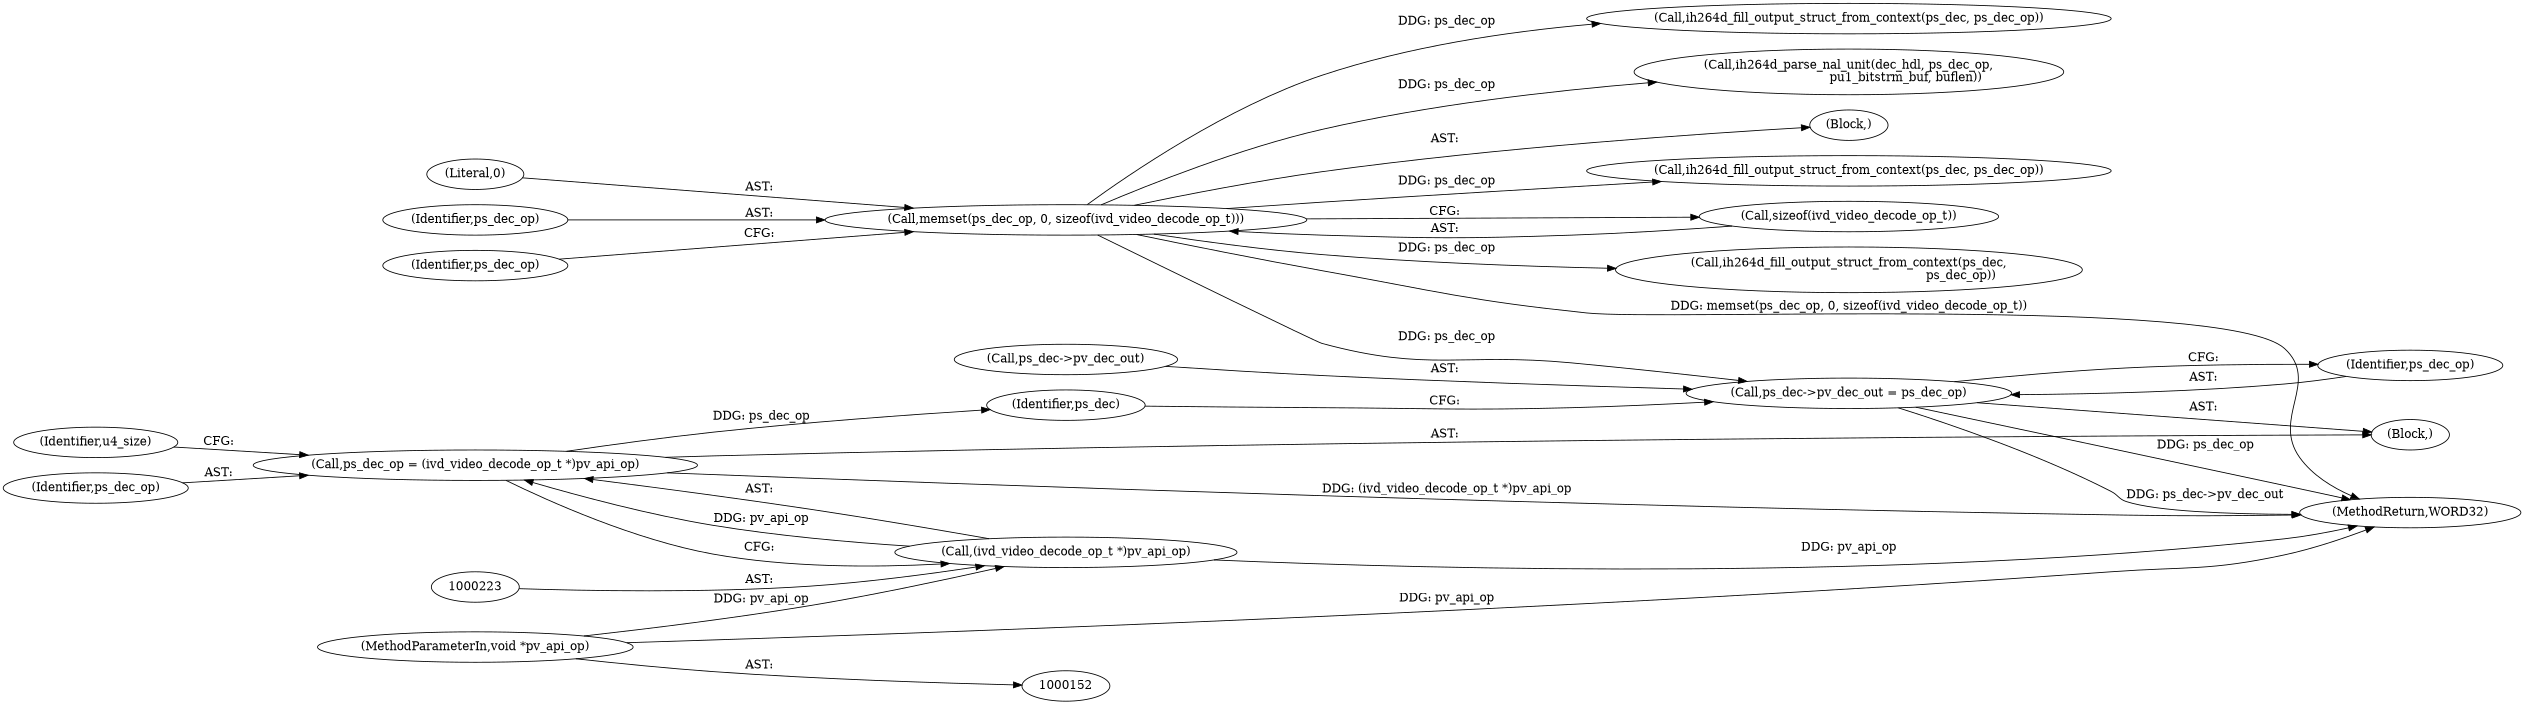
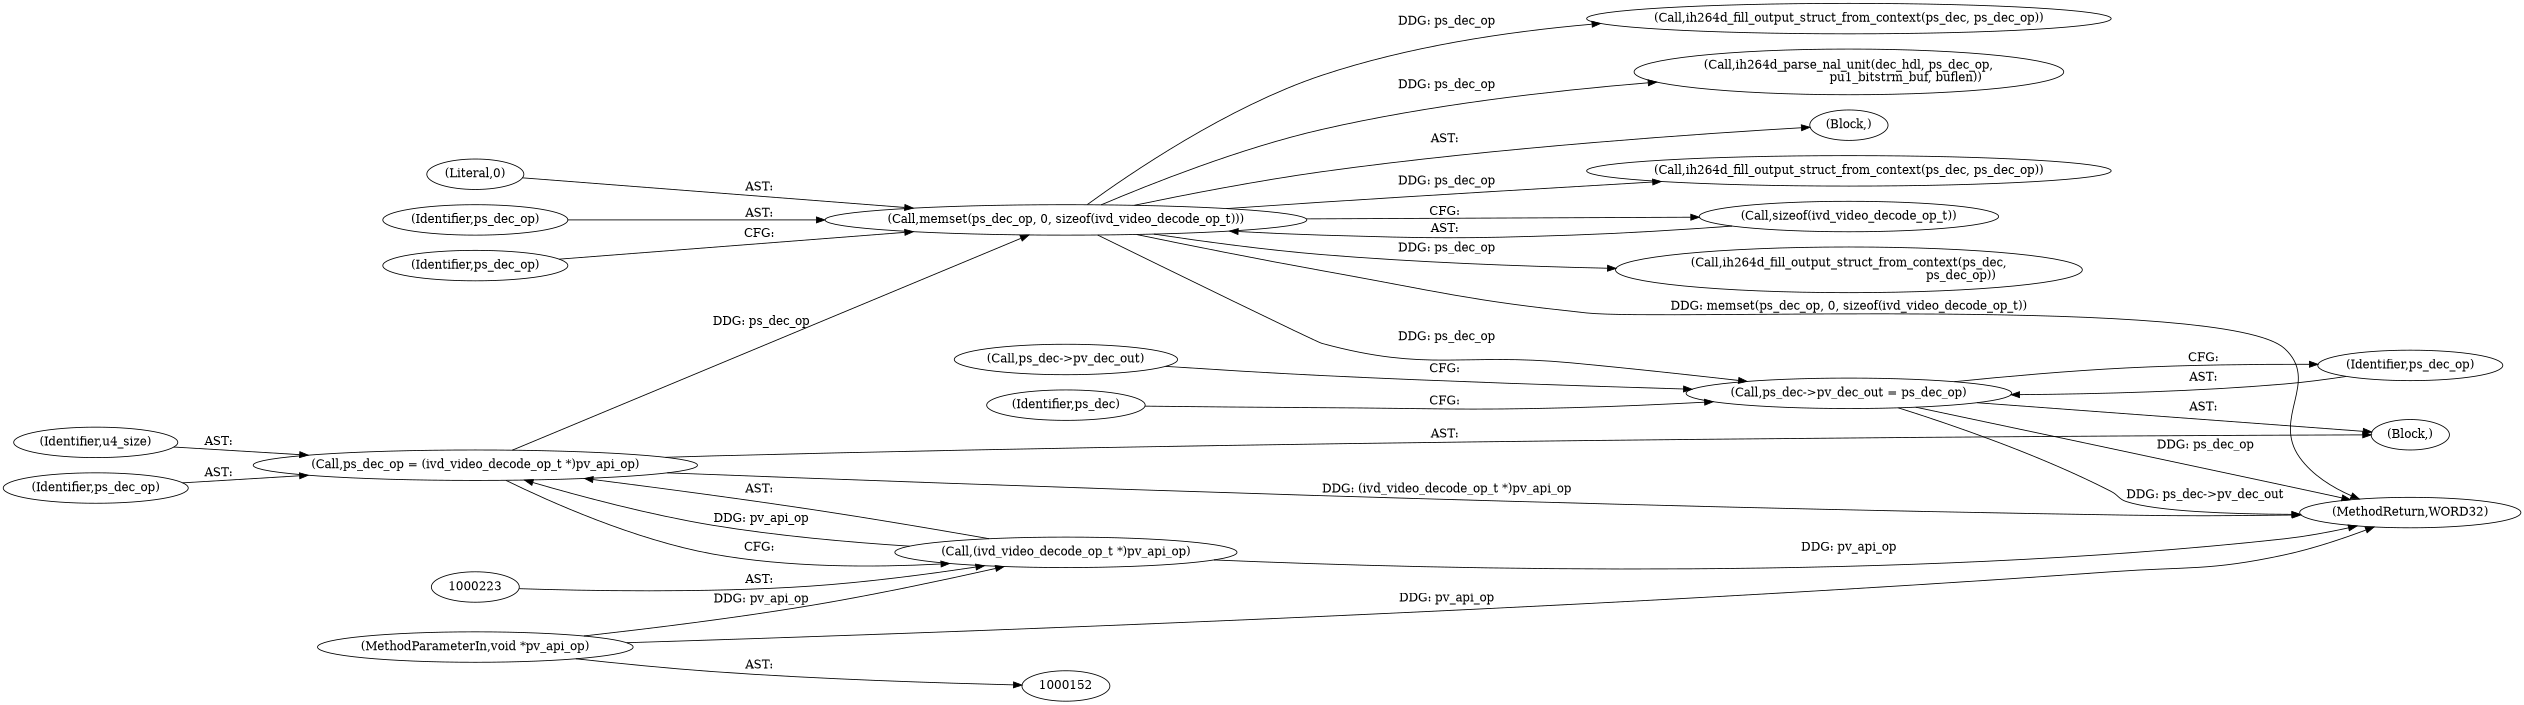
edge "(Call,ps_dec->pv_dec_out)" -> "(Call,ps_dec->pv_dec_out = ps_dec_op)": label "AST: " -> "CFG: "
edge "(Call,ps_dec_op = (ivd_video_decode_op_t *)pv_api_op)" -> "(Identifier,ps_dec)": now "(Call,ps_dec_op = (ivd_video_decode_op_t *)pv_api_op)" -> "(Call,memset(ps_dec_op, 0, sizeof(ivd_video_decode_op_t)))"
edge "(Identifier,u4_size)" -> "(Call,ps_dec_op = (ivd_video_decode_op_t *)pv_api_op)": label "CFG: " -> "AST: "
